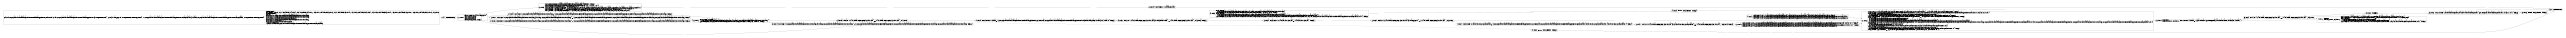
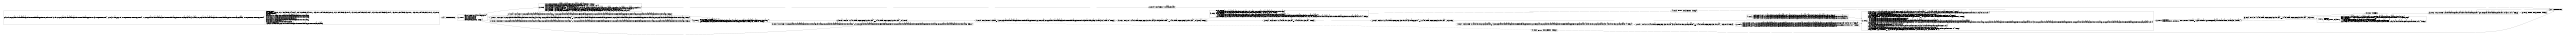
node "31: 0x0000": text "default: goto B:32:0x0003  (LINE:814)" -> "default: public B:32:0x0003  (LINE:814)"
